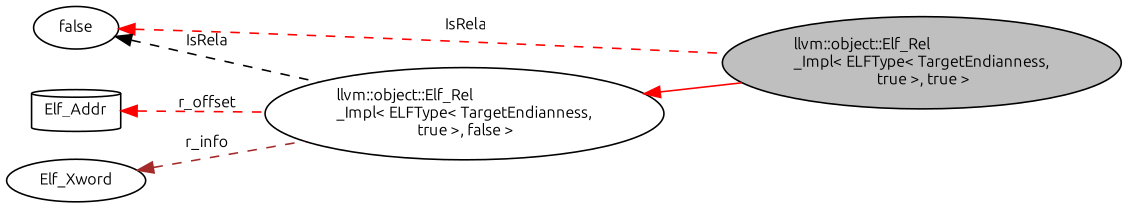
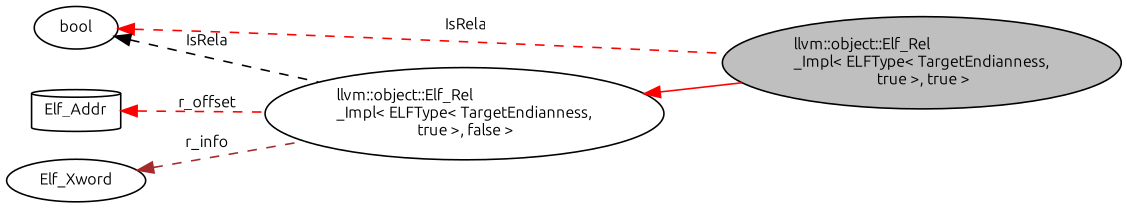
node "false": label "false" -> "bool"
